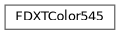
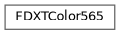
node "FDXTColor545": label "FDXTColor545" -> "FDXTColor565"
